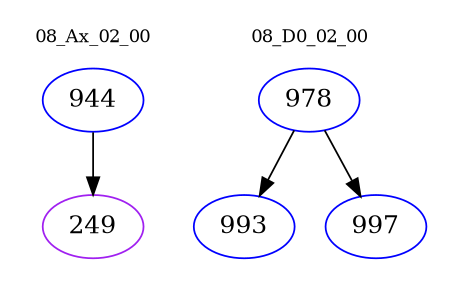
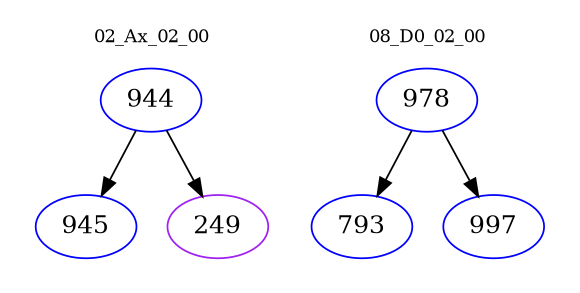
cluster "08_Ax_02_00": label "08_Ax_02_00" -> "02_Ax_02_00"
node "945": added
node "993": label "993" -> "793"
